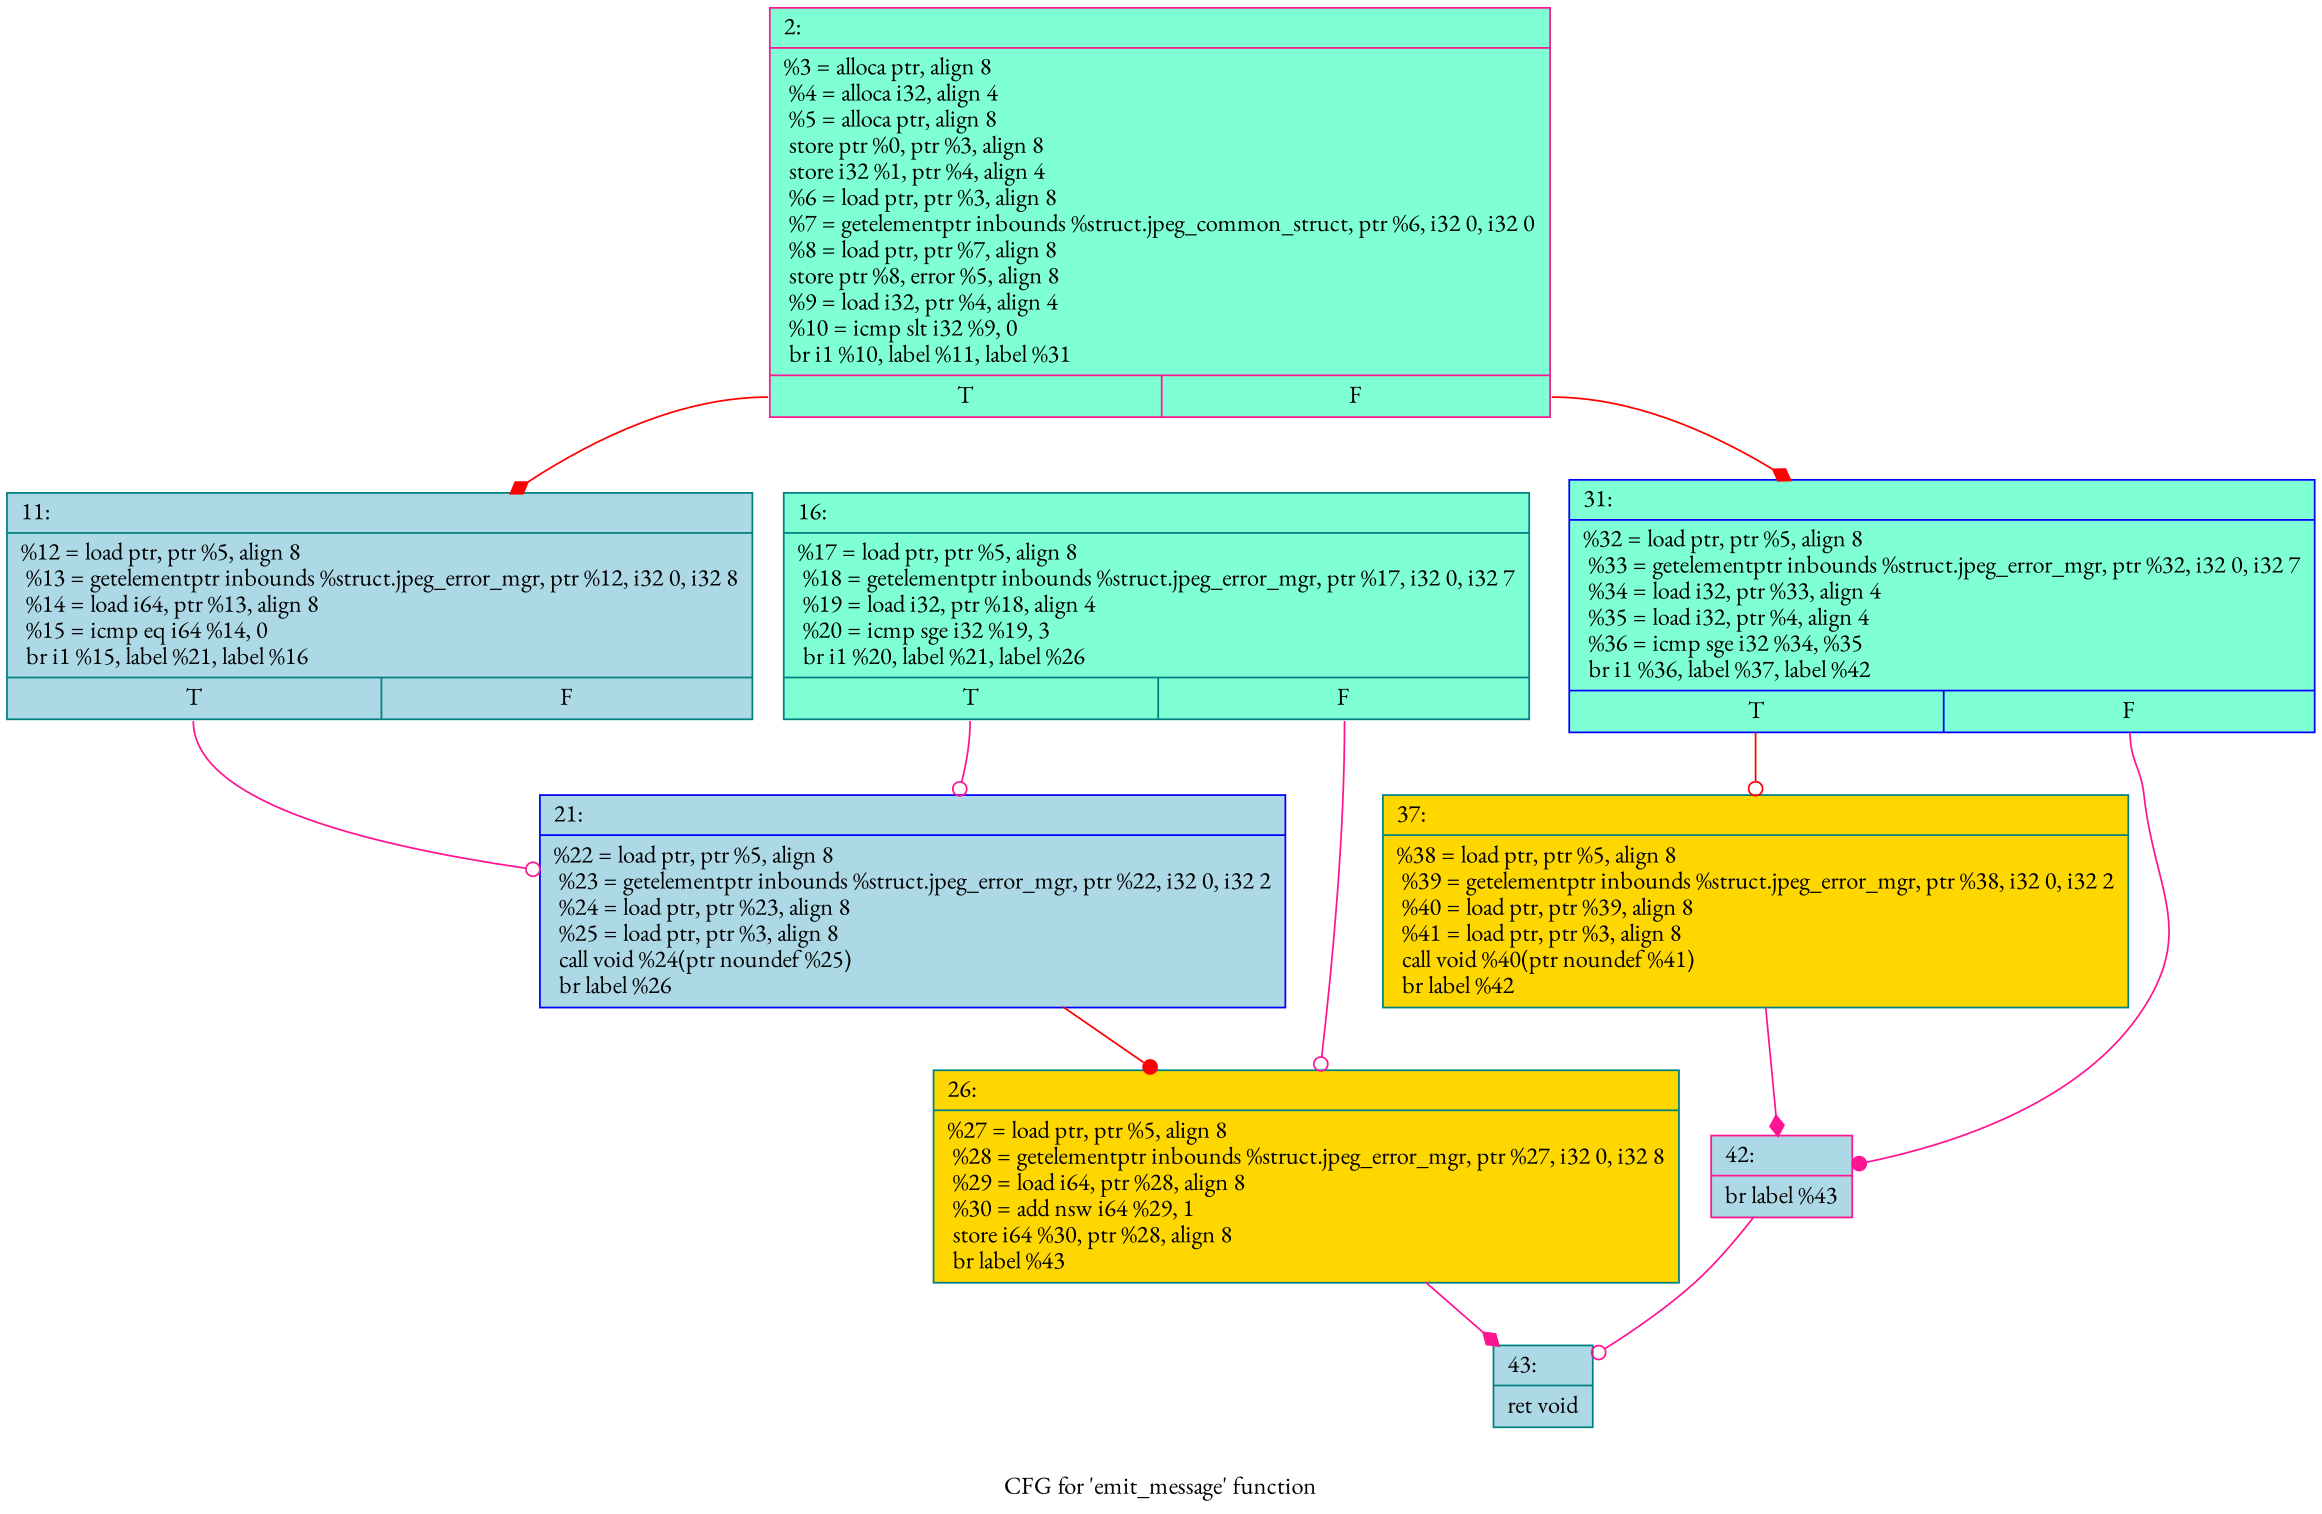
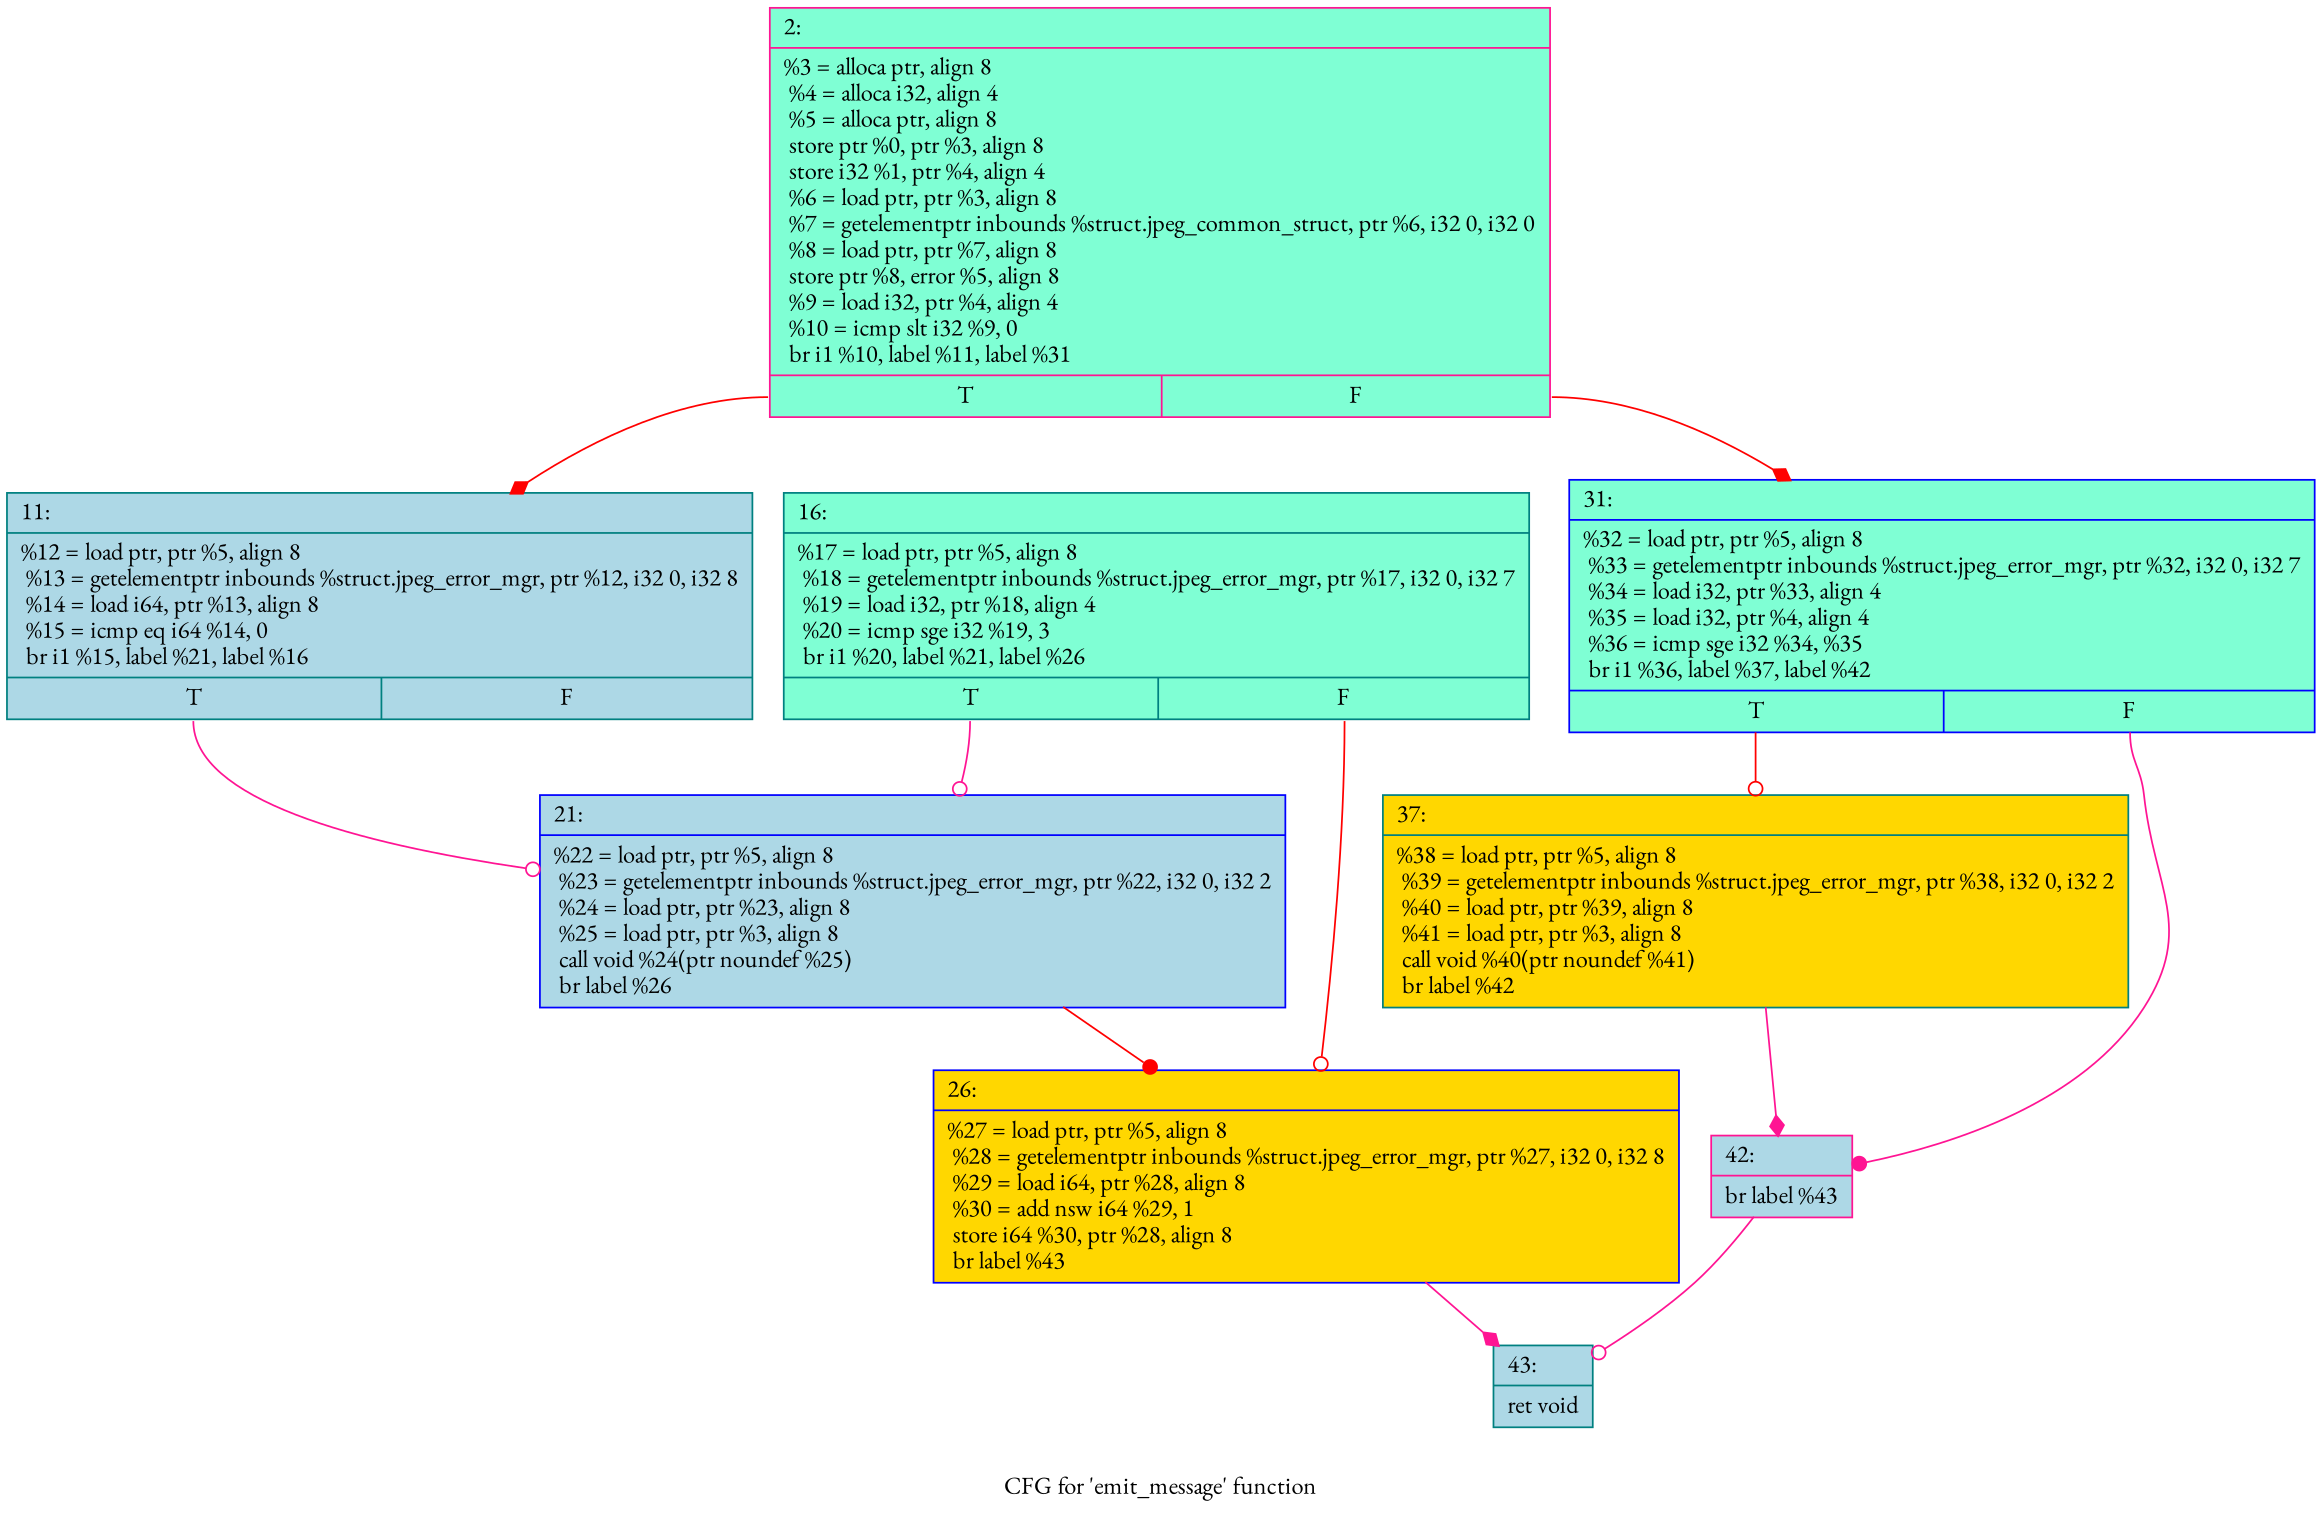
edge "16:" -> "26:": color deeppink -> red
node "26:": color teal -> blue
